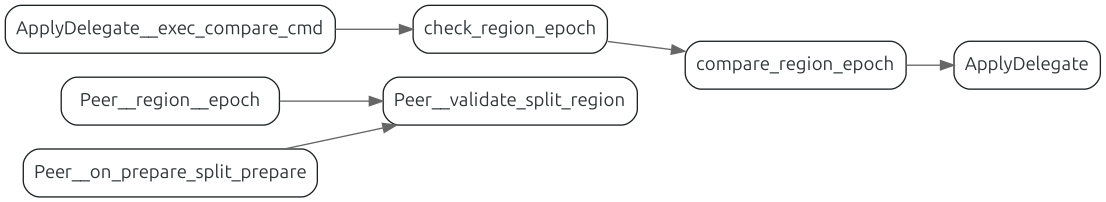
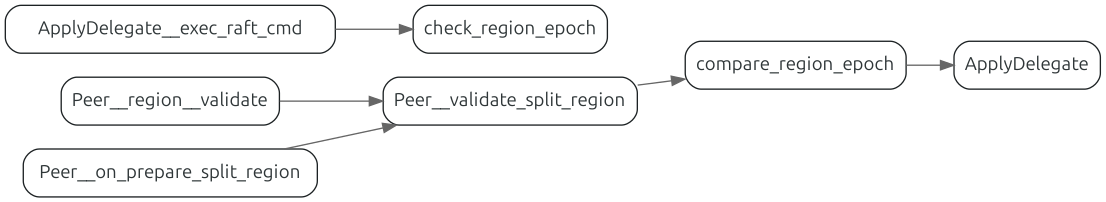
node "ApplyDelegate__exec_compare_cmd": label "ApplyDelegate__exec_compare_cmd" -> "ApplyDelegate__exec_raft_cmd"
edge "check_region_epoch" -> "compare_region_epoch": now "Peer__validate_split_region" -> "compare_region_epoch"
node "Peer__region__epoch": label "Peer__region__epoch" -> "Peer__region__validate"
node "Peer__on_prepare_split_prepare": label "Peer__on_prepare_split_prepare" -> "Peer__on_prepare_split_region"
